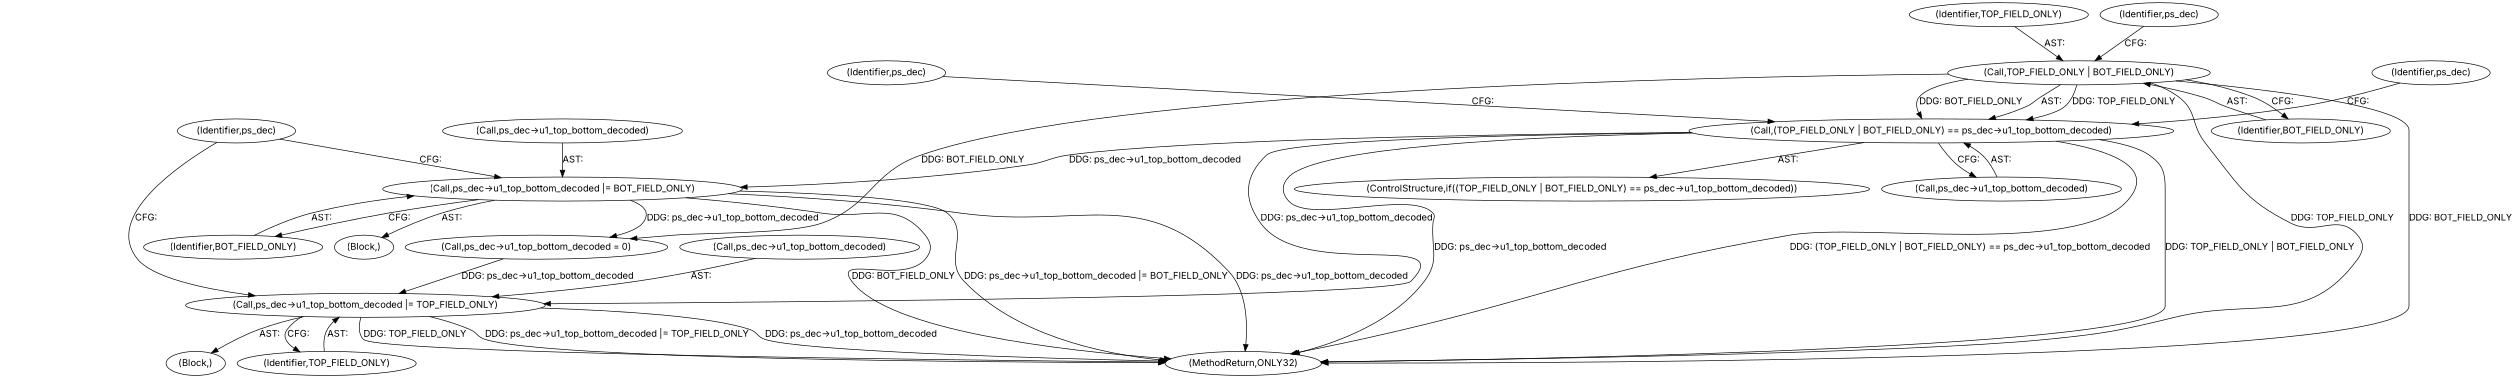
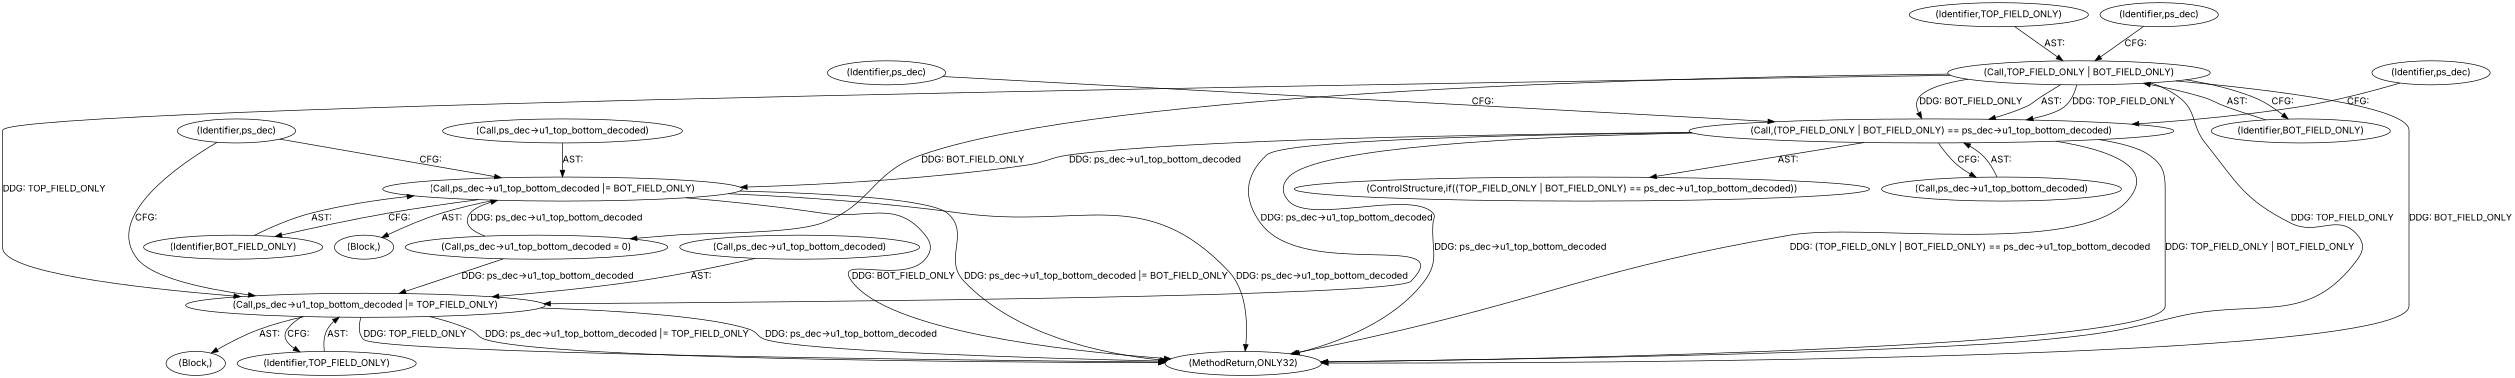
edge "(Call,TOP_FIELD_ONLY | BOT_FIELD_ONLY)" -> "(Call,ps_dec->u1_top_bottom_decoded |= TOP_FIELD_ONLY)": added, label "DDG: TOP_FIELD_ONLY"
edge "(Call,ps_dec->u1_top_bottom_decoded |= BOT_FIELD_ONLY)" -> "(Call,ps_dec->u1_top_bottom_decoded = 0)": reversed
